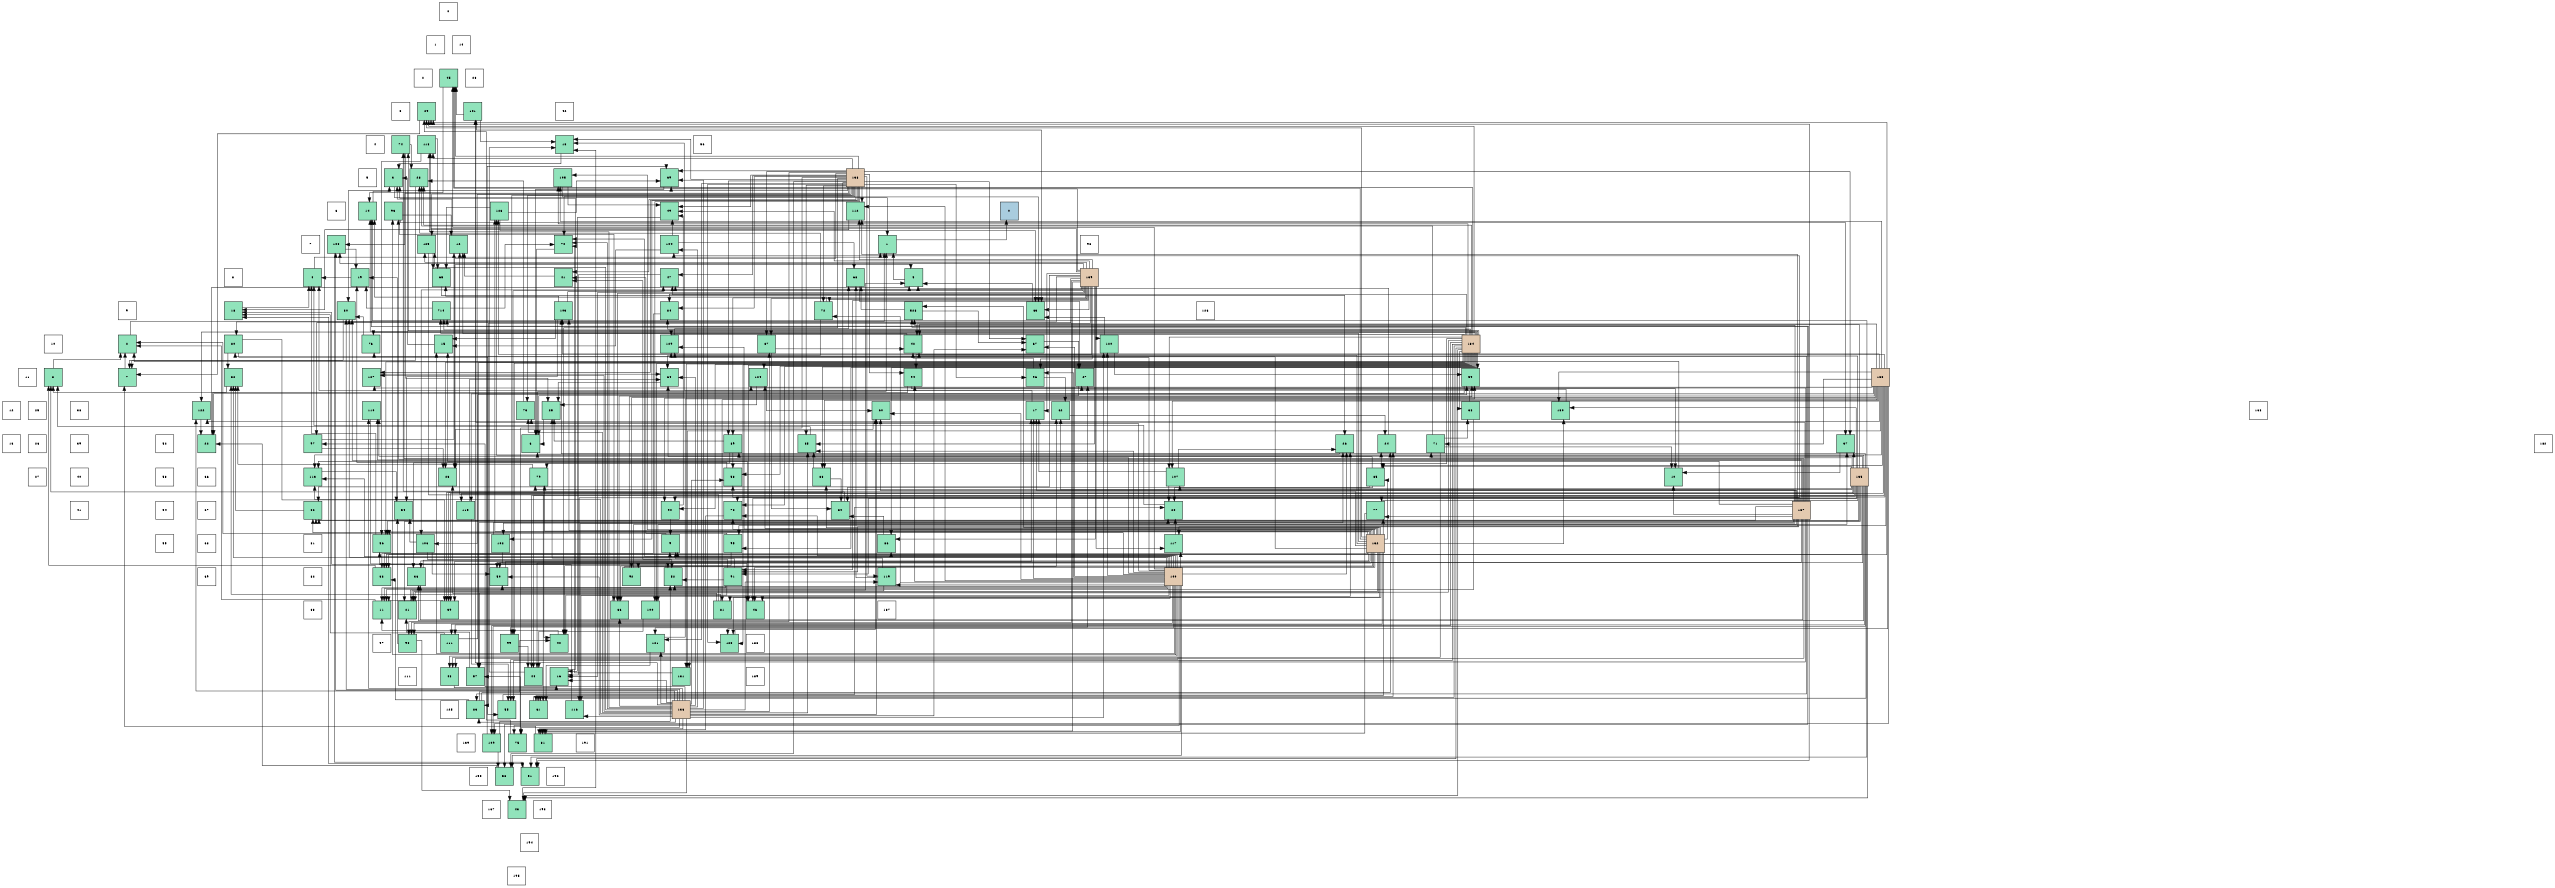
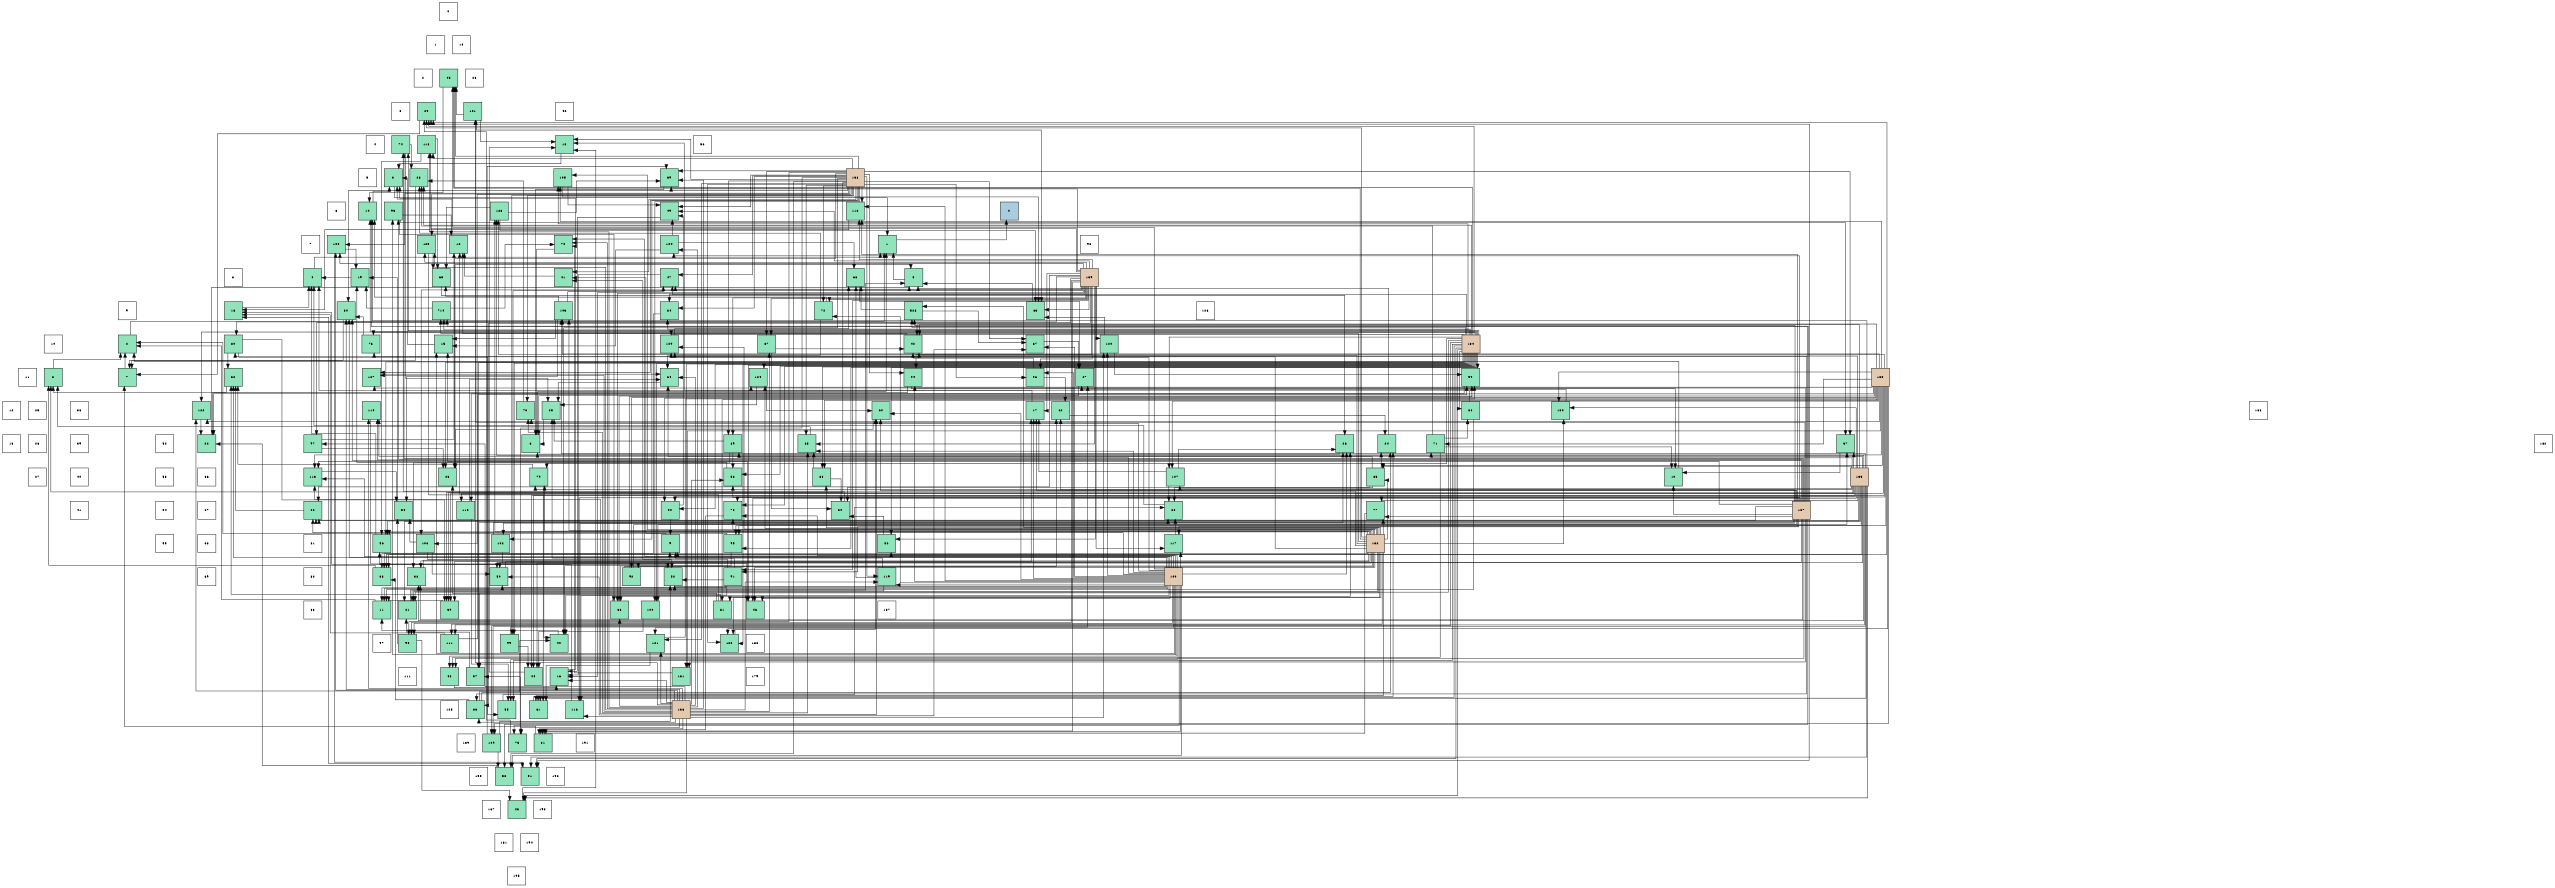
edge "138" -> "70": removed
edge "135" -> "91": now "135" -> "95"
node "189": label "189" -> "179"
node "181": added
